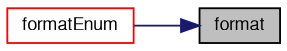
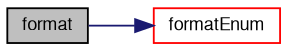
edge "formatEnum" -> "format": reversed
